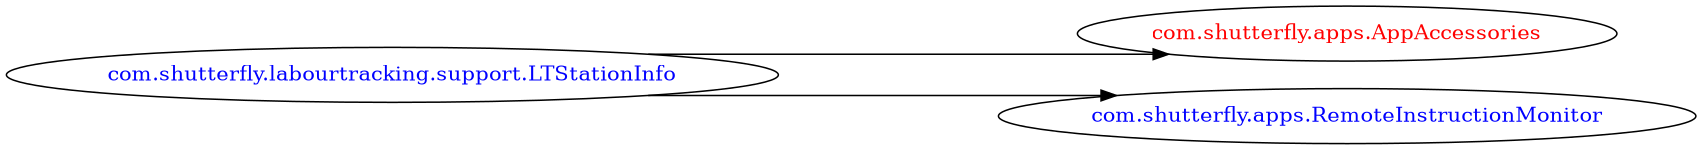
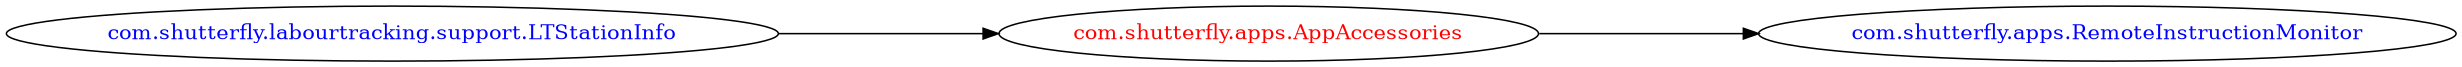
edge "com.shutterfly.labourtracking.support.LTStationInfo" -> "com.shutterfly.apps.RemoteInstructionMonitor": now "com.shutterfly.apps.AppAccessories" -> "com.shutterfly.apps.RemoteInstructionMonitor"
